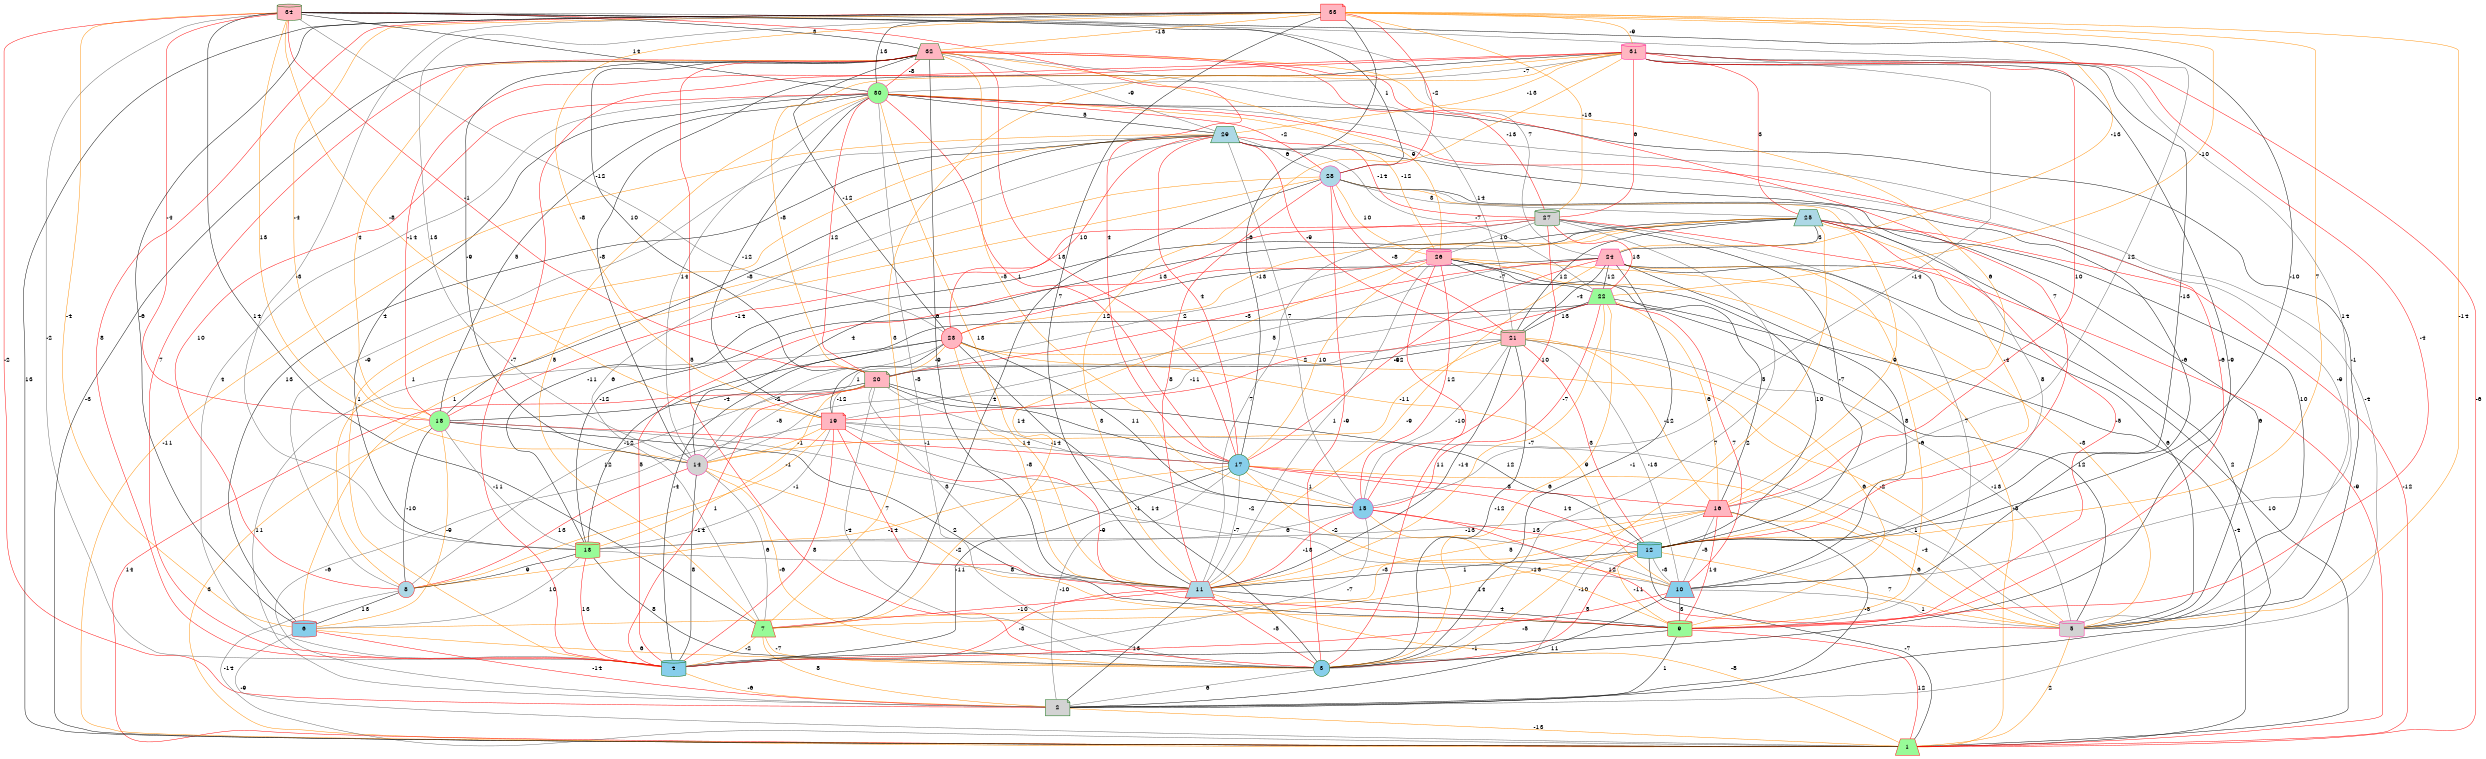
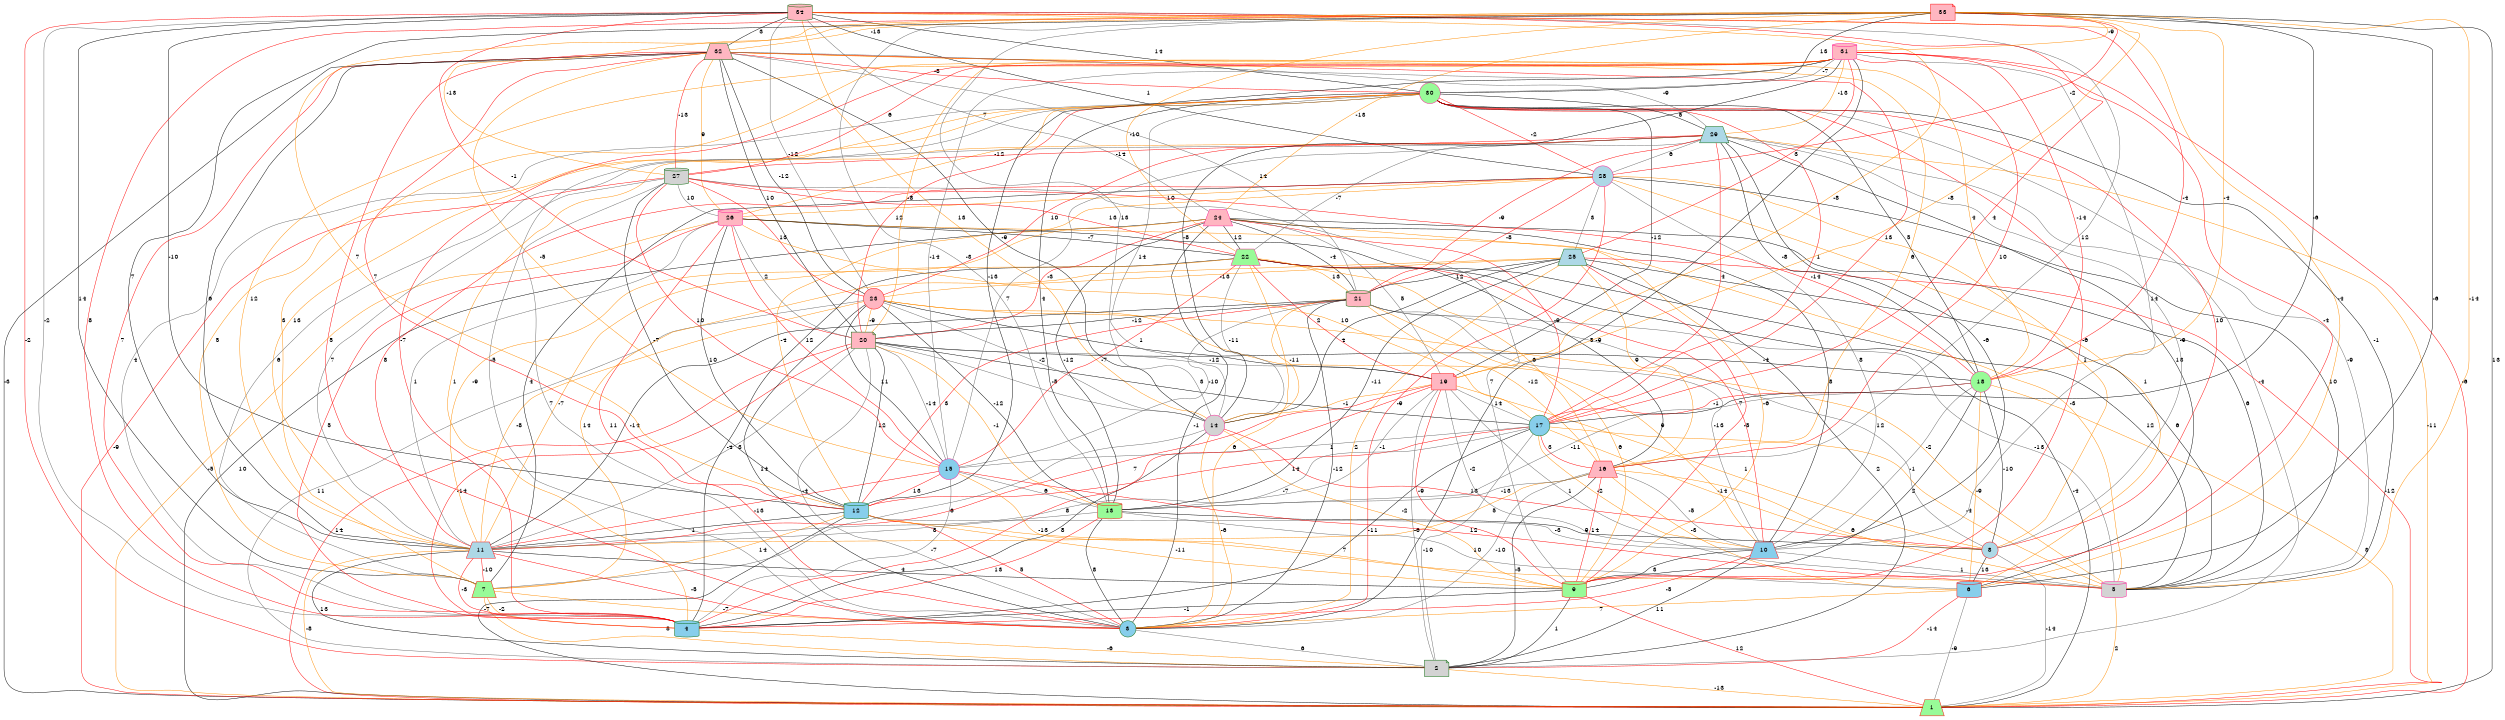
edge "25" -- "24": removed, label "3"
edge "22" -- "21": color black -> darkorange
edge "6" -- "3": label "6" -> "7"
